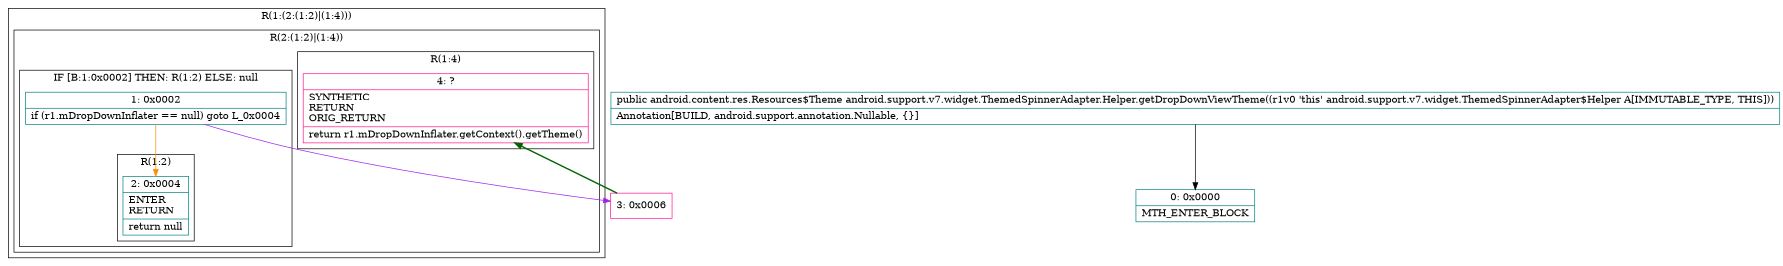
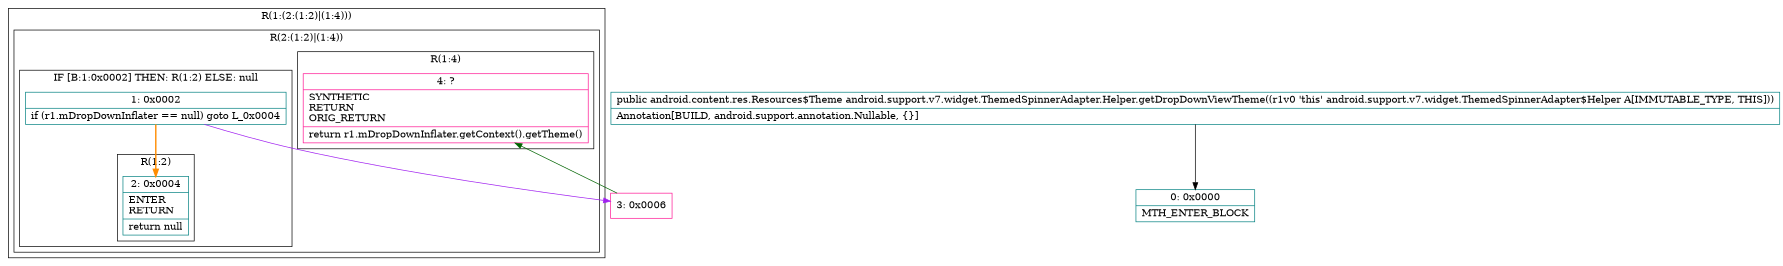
edge "1: 0x0002" -> "2: 0x0004": style solid -> bold
edge "3: 0x0006" -> "4: ?": style bold -> solid
